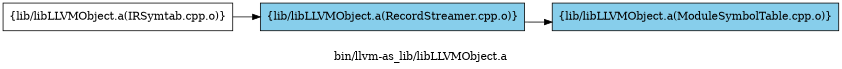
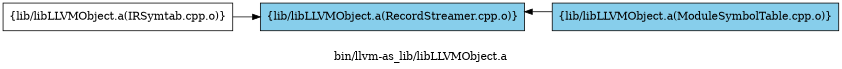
edge "{lib/libLLVMObject.a(RecordStreamer.cpp.o)}" -> "{lib/libLLVMObject.a(ModuleSymbolTable.cpp.o)}": reversed
